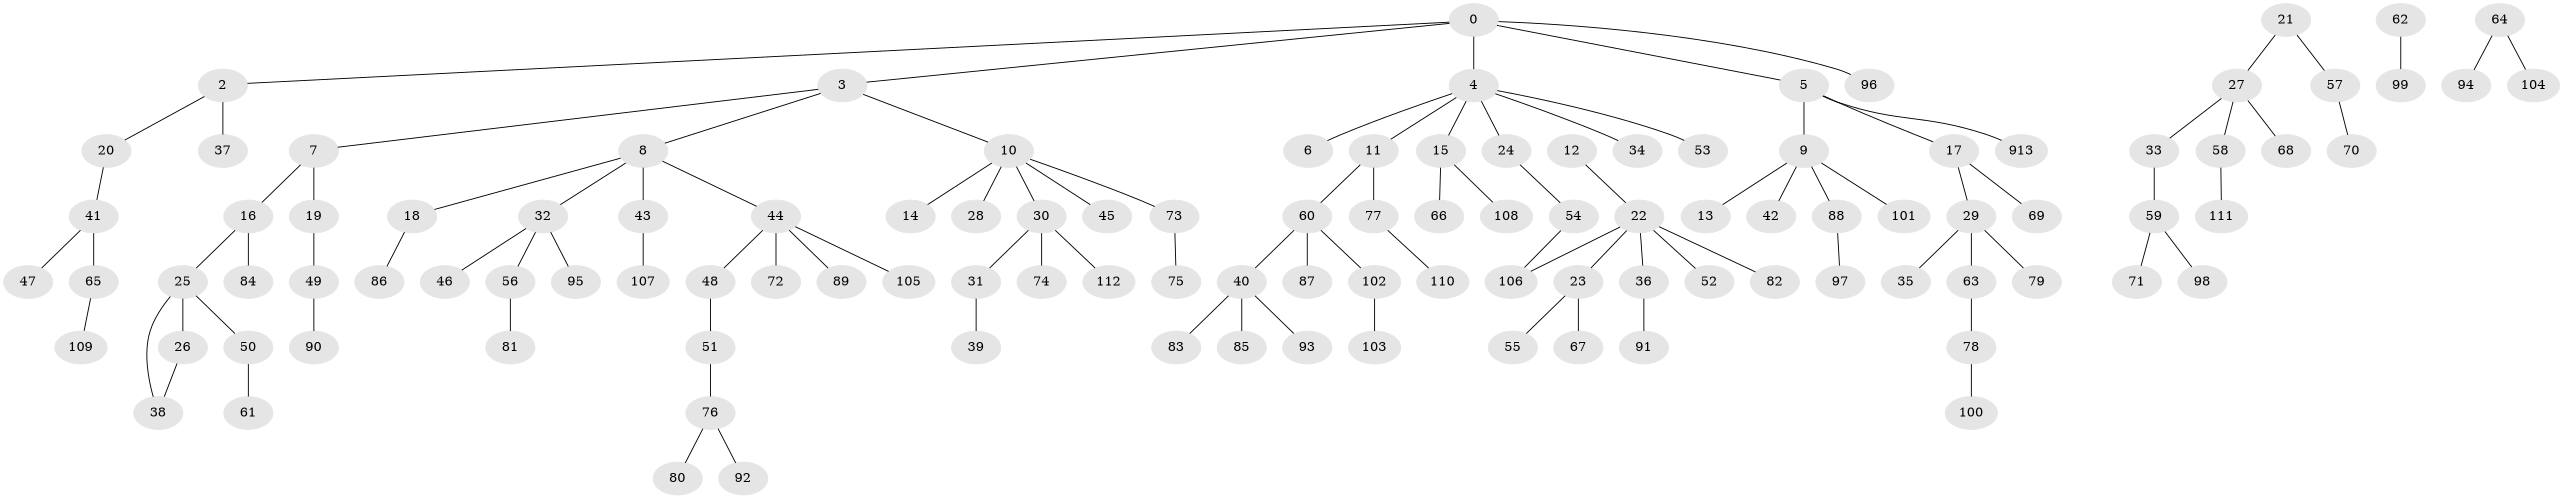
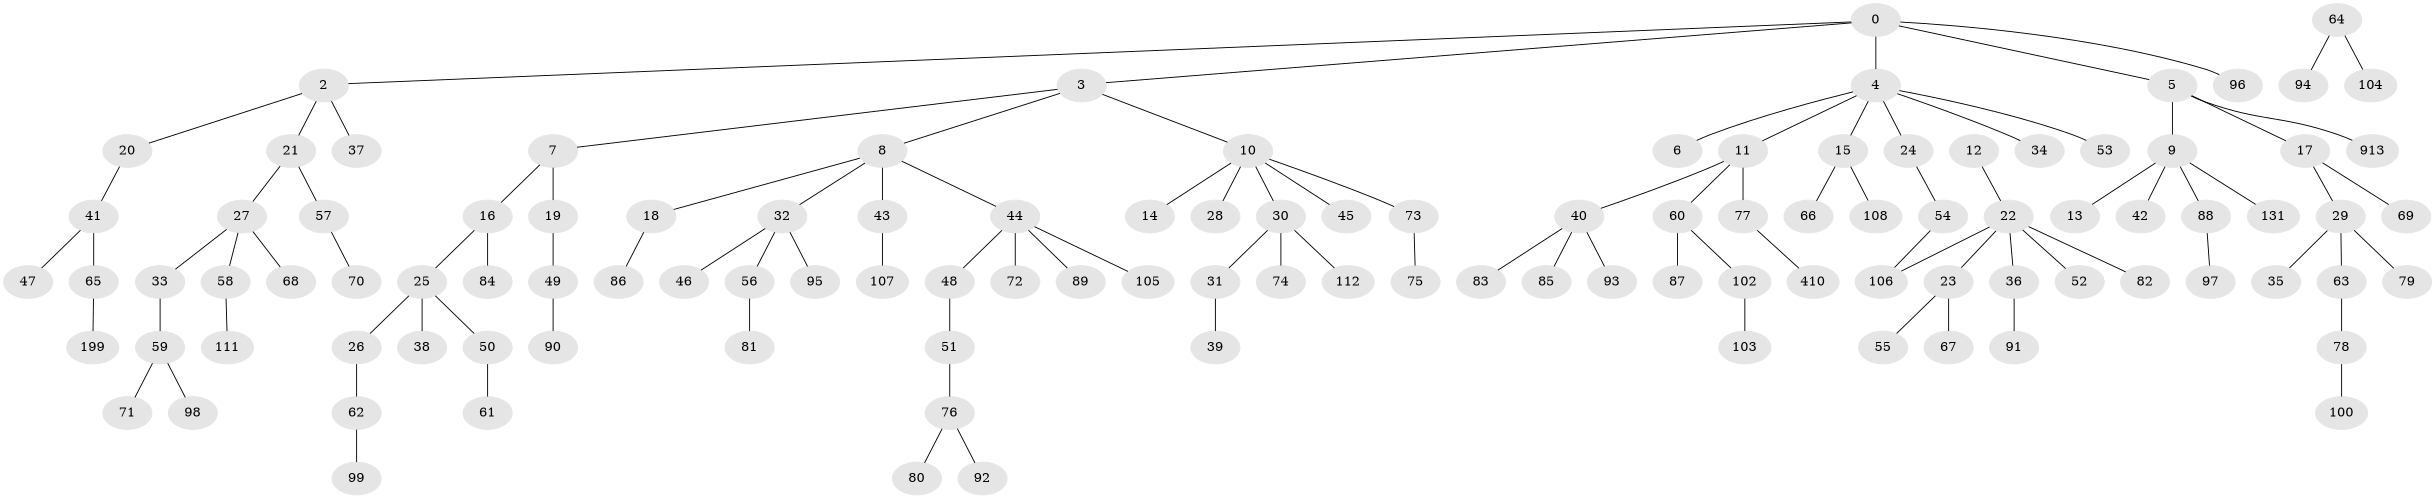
edge "2" -- "21": added
node "101": label "101" -> "131"
edge "60" -- "40": now "11" -- "40"
node "110": label "110" -> "410"
node "109": label "109" -> "199"
edge "26" -- "38": now "26" -- "62"
